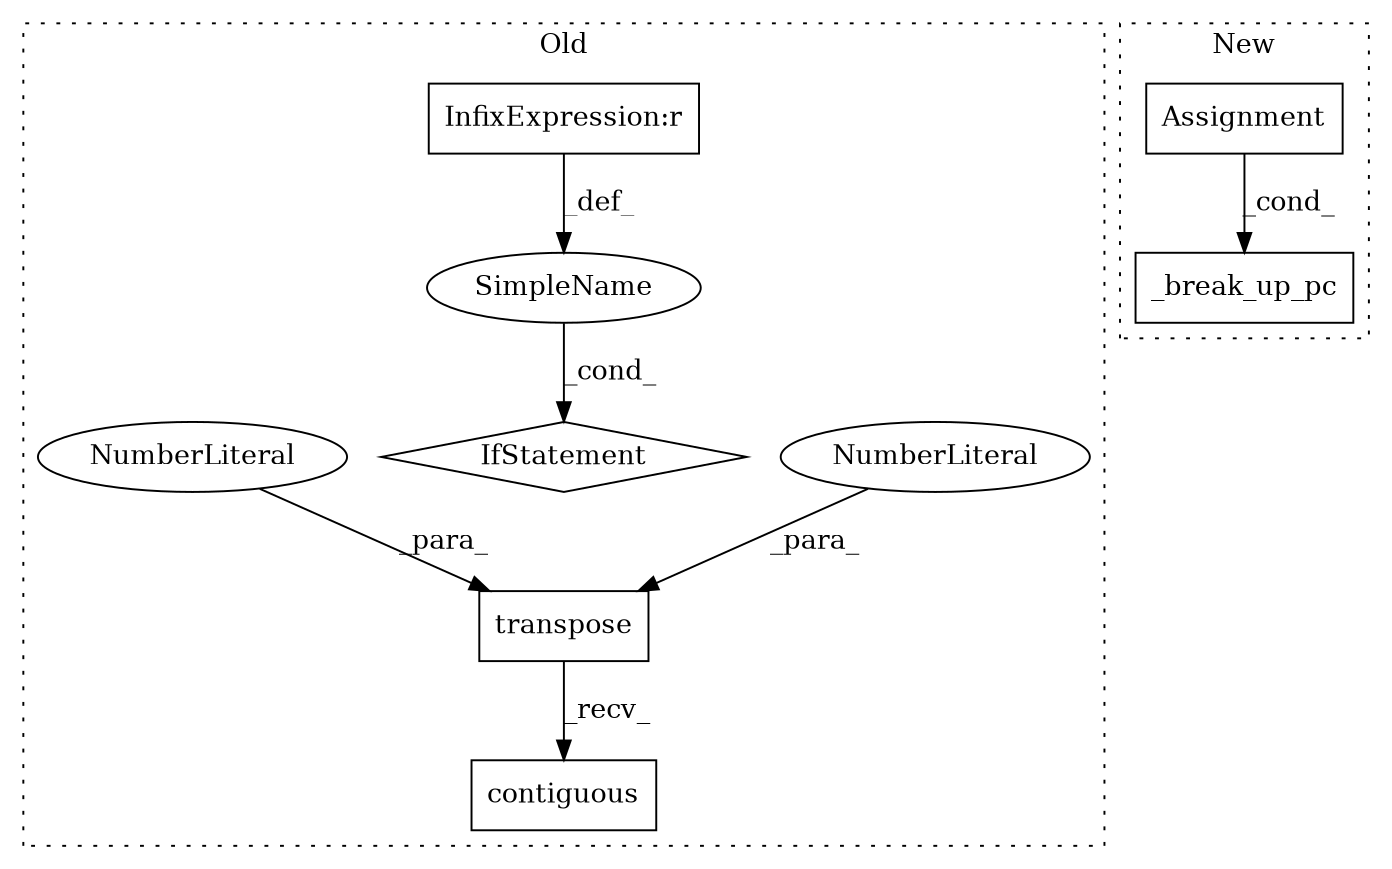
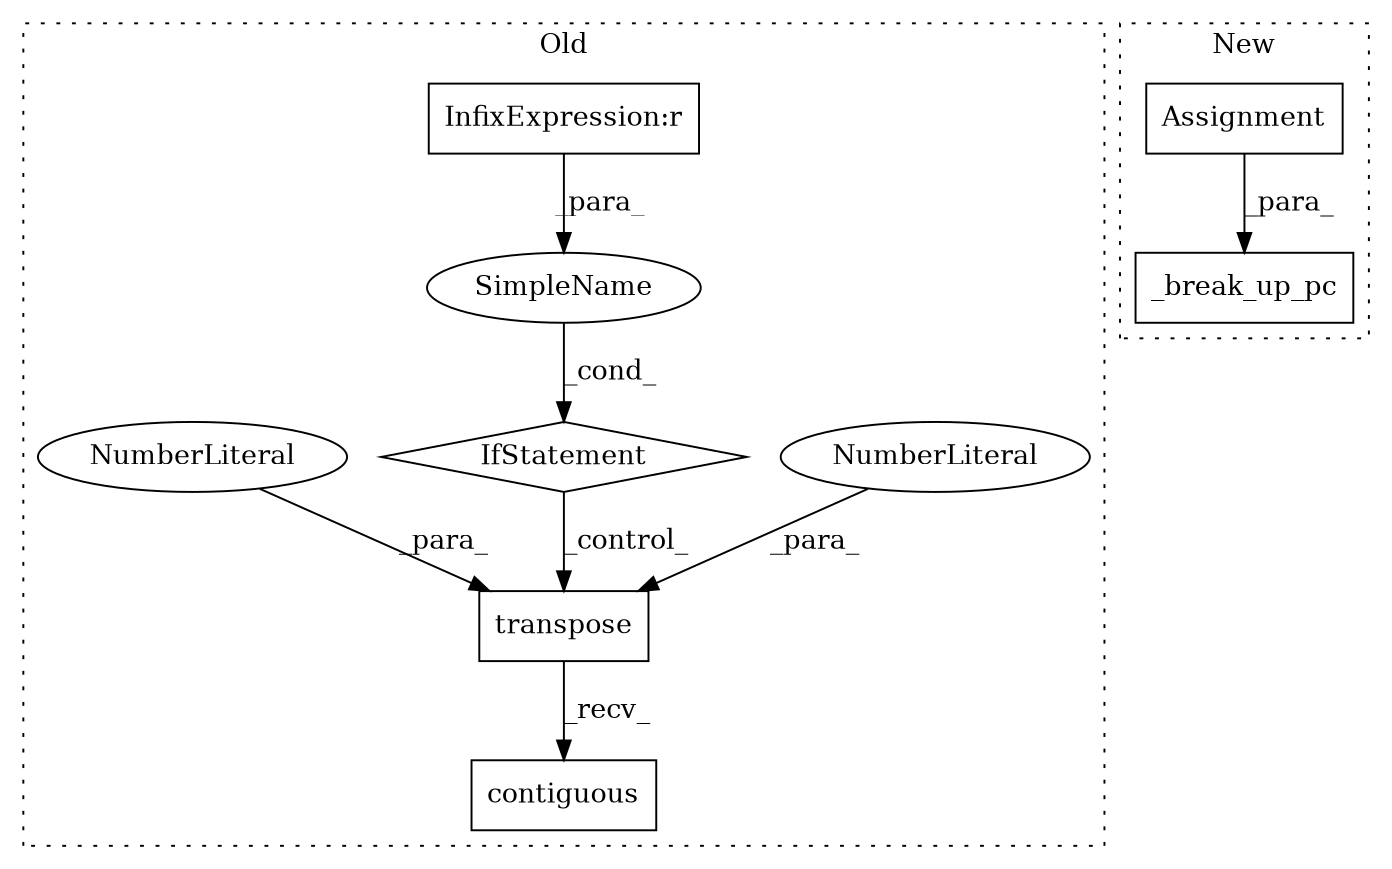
edge "InfixExpression:r" -> "SimpleName": label "_def_" -> "_para_"
edge "Assignment" -> "_break_up_pc": label "_cond_" -> "_para_"
edge "IfStatement" -> "transpose": added, label "_control_"
